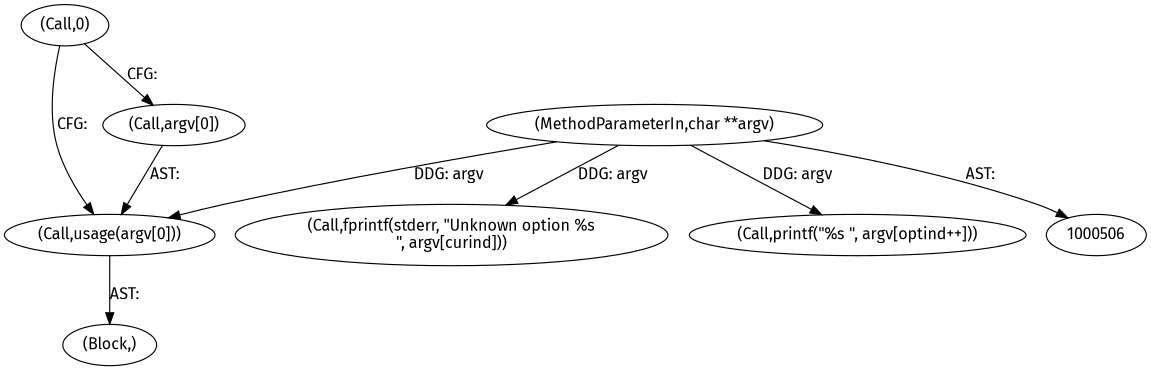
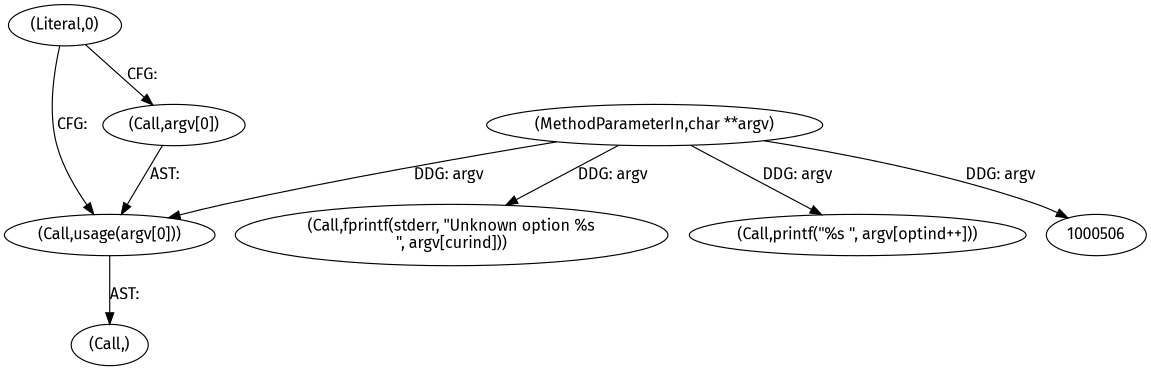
node "(Call,0)": label "(Call,0)" -> "(Literal,0)"
edge "(MethodParameterIn,char **argv)" -> "1000506": label "AST: " -> "DDG: argv"
node "(Block,)": label "(Block,)" -> "(Call,)"
